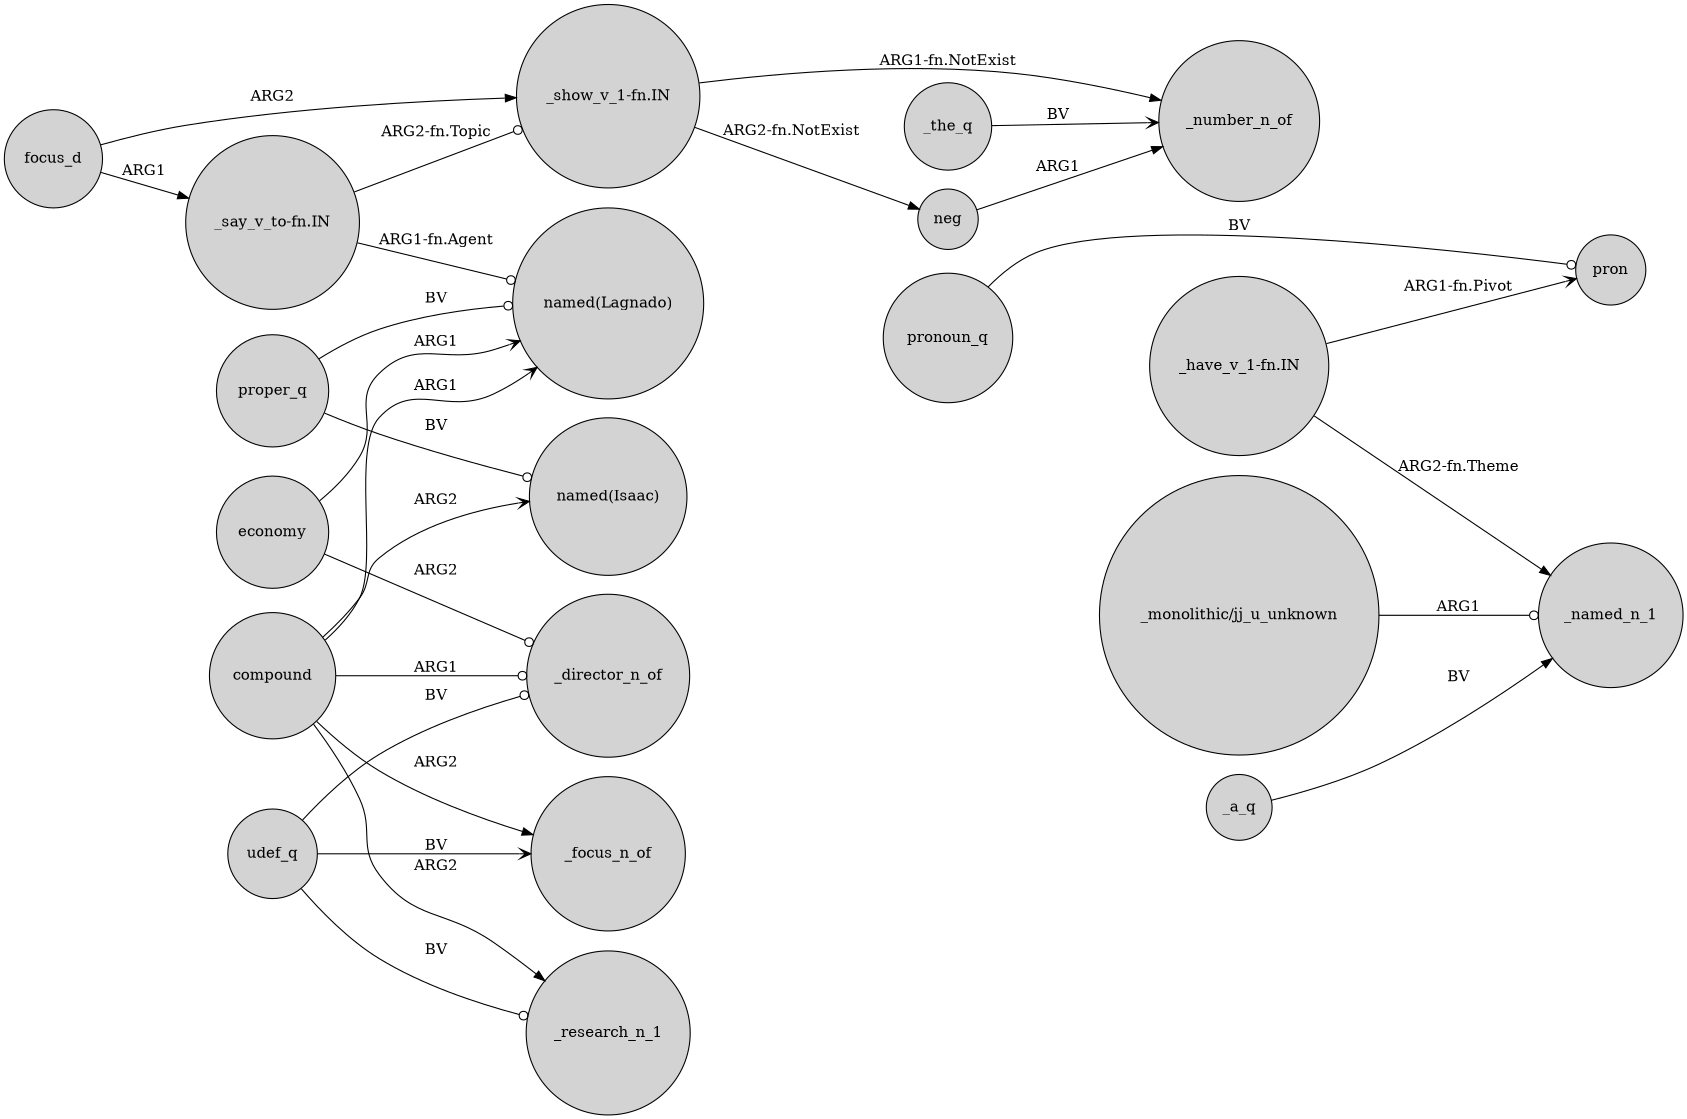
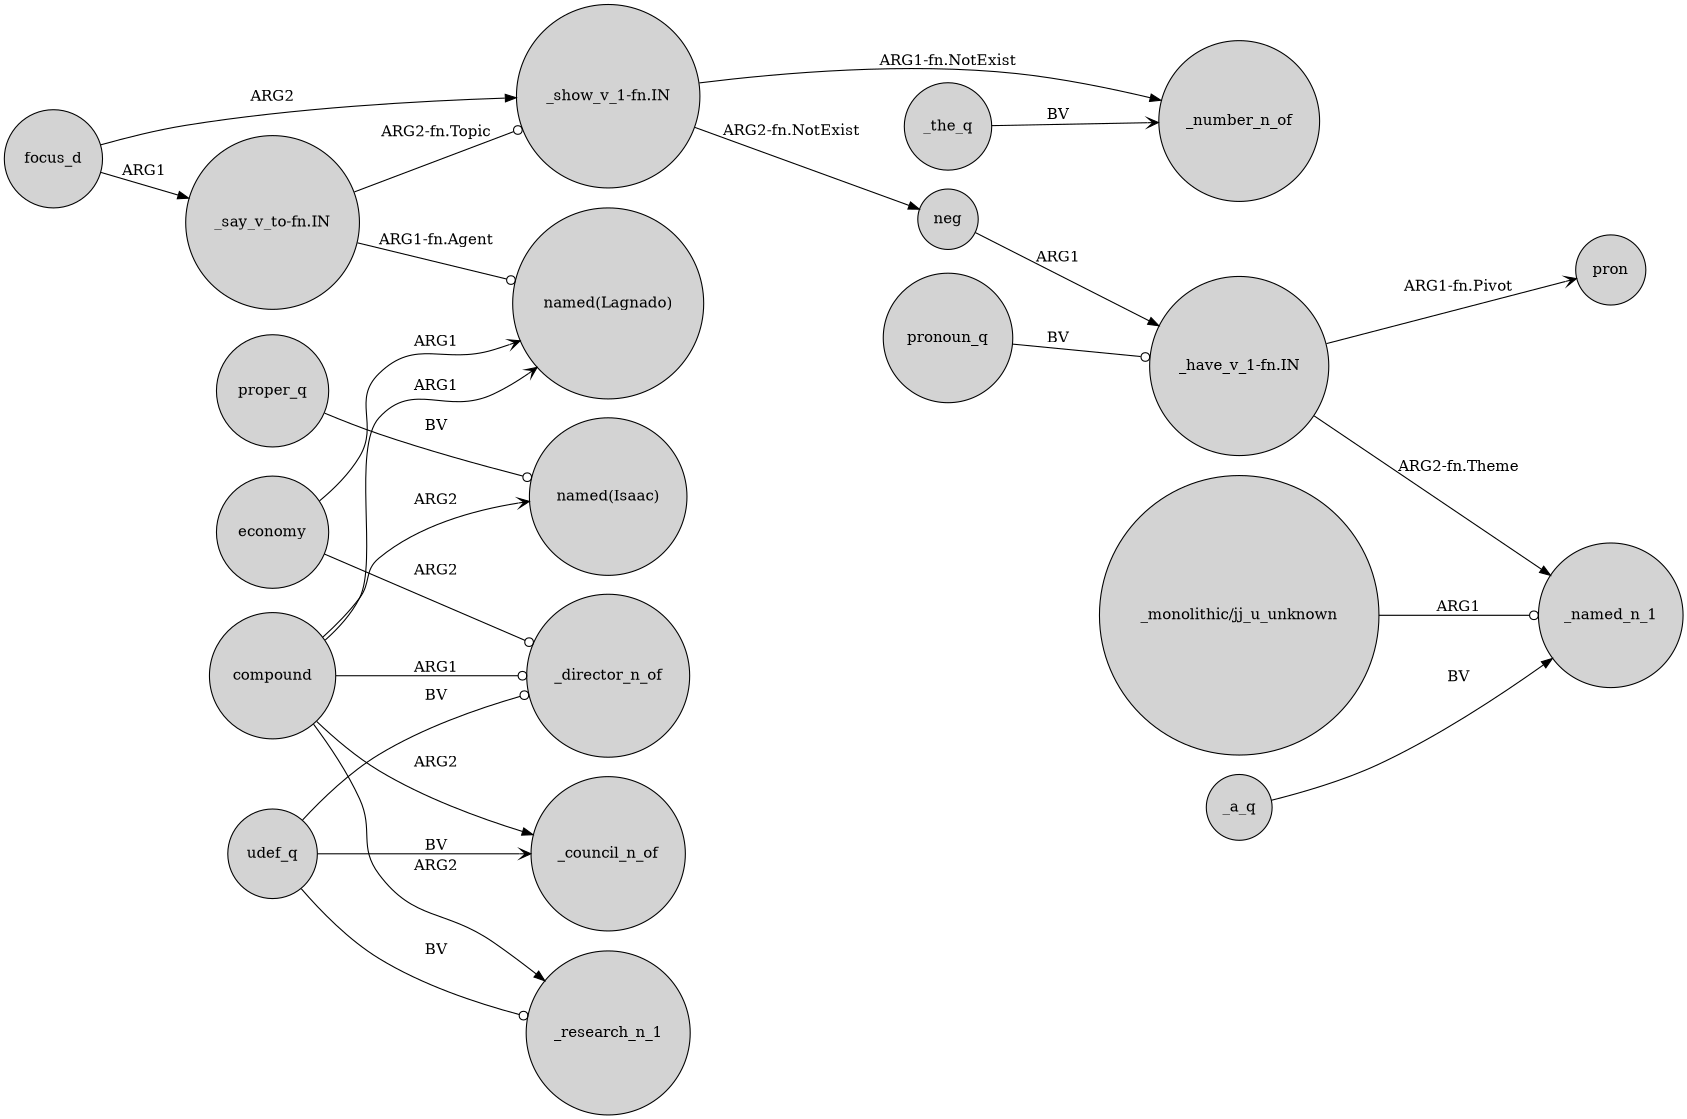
edge "neg" -> "_number_n_of": now "neg" -> "_have_v_1-fn.IN"
edge "pronoun_q" -> "pron": now "pronoun_q" -> "_have_v_1-fn.IN"
edge "proper_q" -> "named(Lagnado)": removed, label "BV"
node "_focus_n_of": label "_focus_n_of" -> "_council_n_of"
